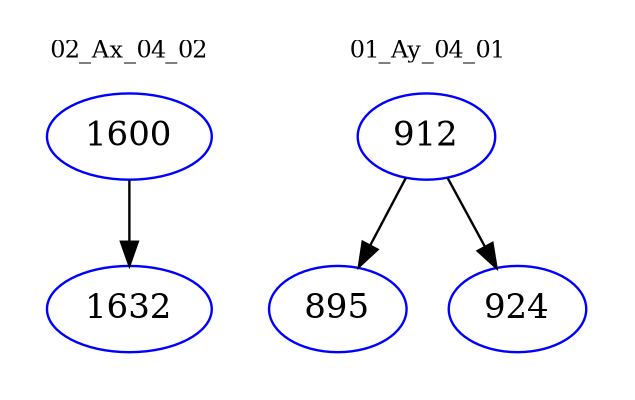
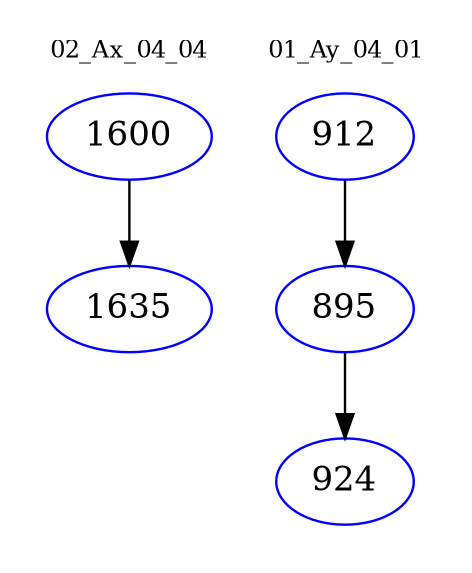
cluster "02_Ax_04_02": label "02_Ax_04_02" -> "02_Ax_04_04"
edge "912" -> "924": now "895" -> "924"
node "1632": label "1632" -> "1635"
